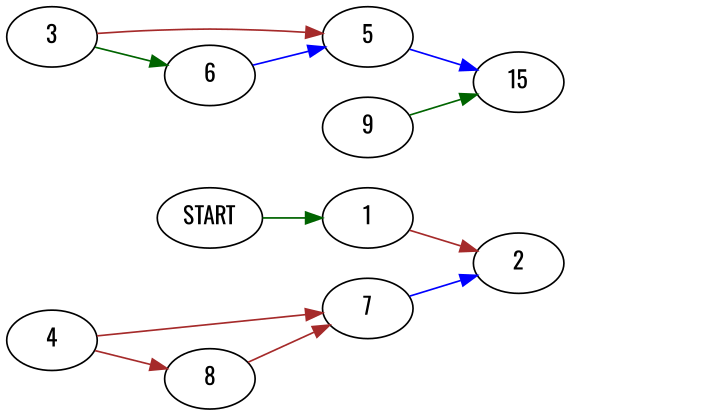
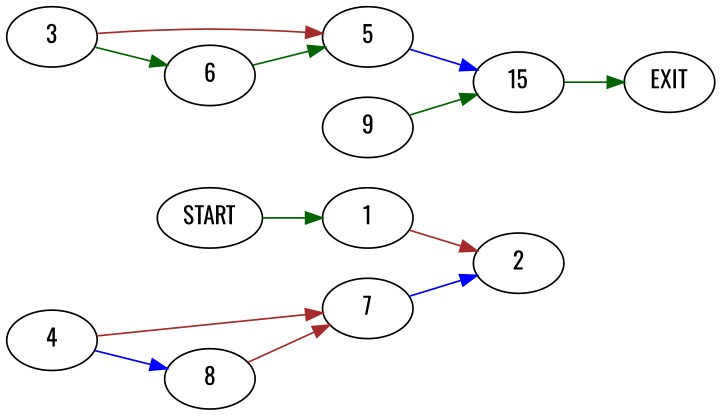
edge "6" -> "5": color blue -> darkgreen
node "EXIT": added
edge "4" -> "8": color brown -> blue
